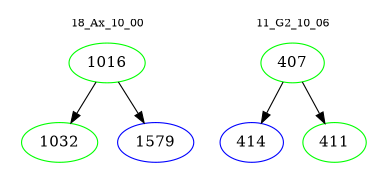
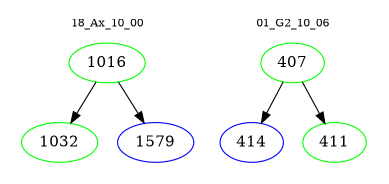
cluster "11_G2_10_06": label "11_G2_10_06" -> "01_G2_10_06"
